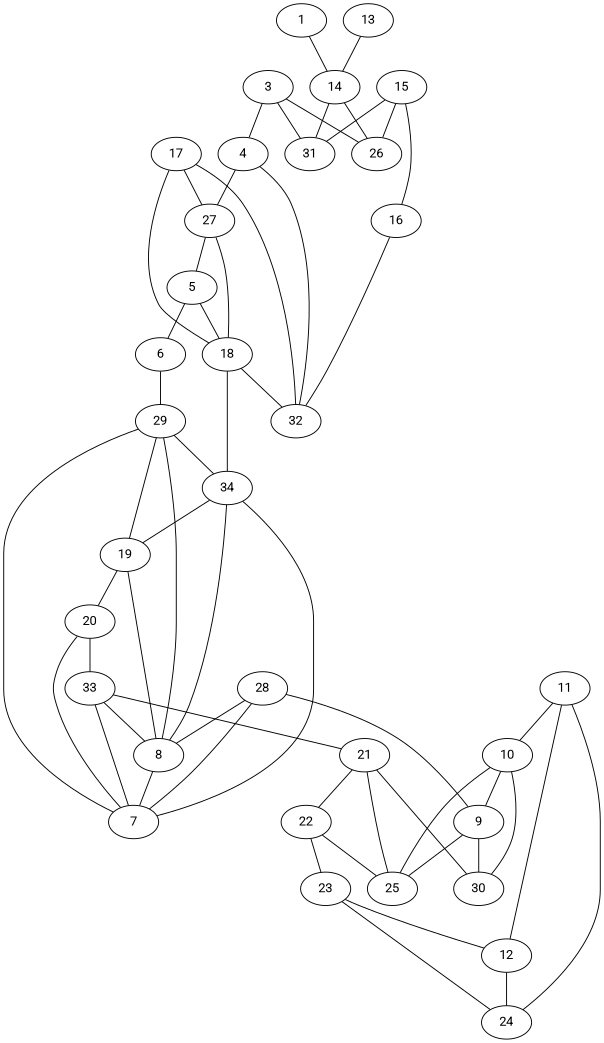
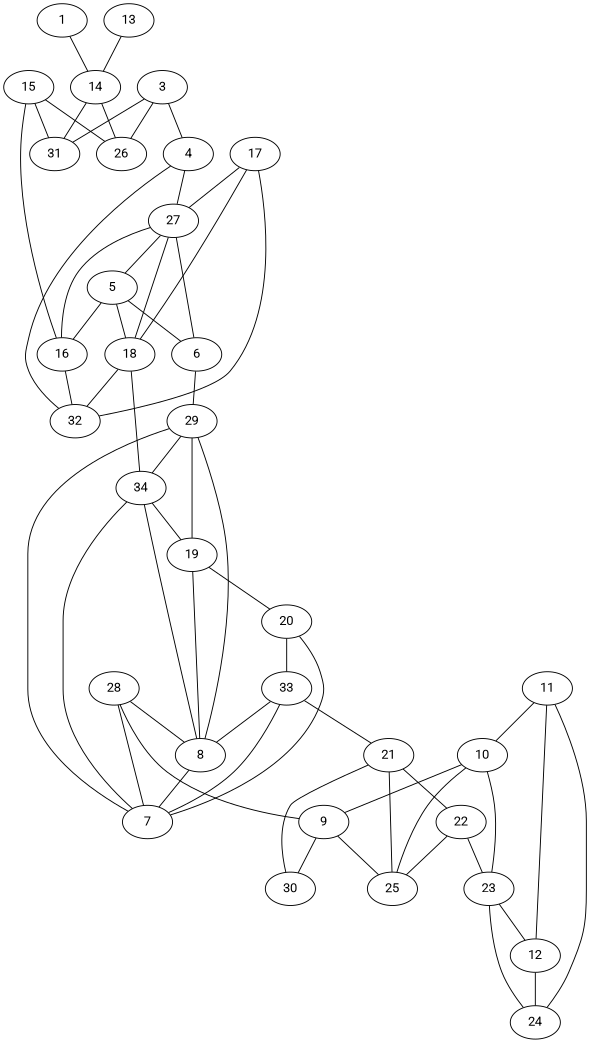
edge "27" -- "16": added
edge "27" -- "6": added
edge "5" -- "16": added
edge "10" -- "30": now "10" -- "23"
